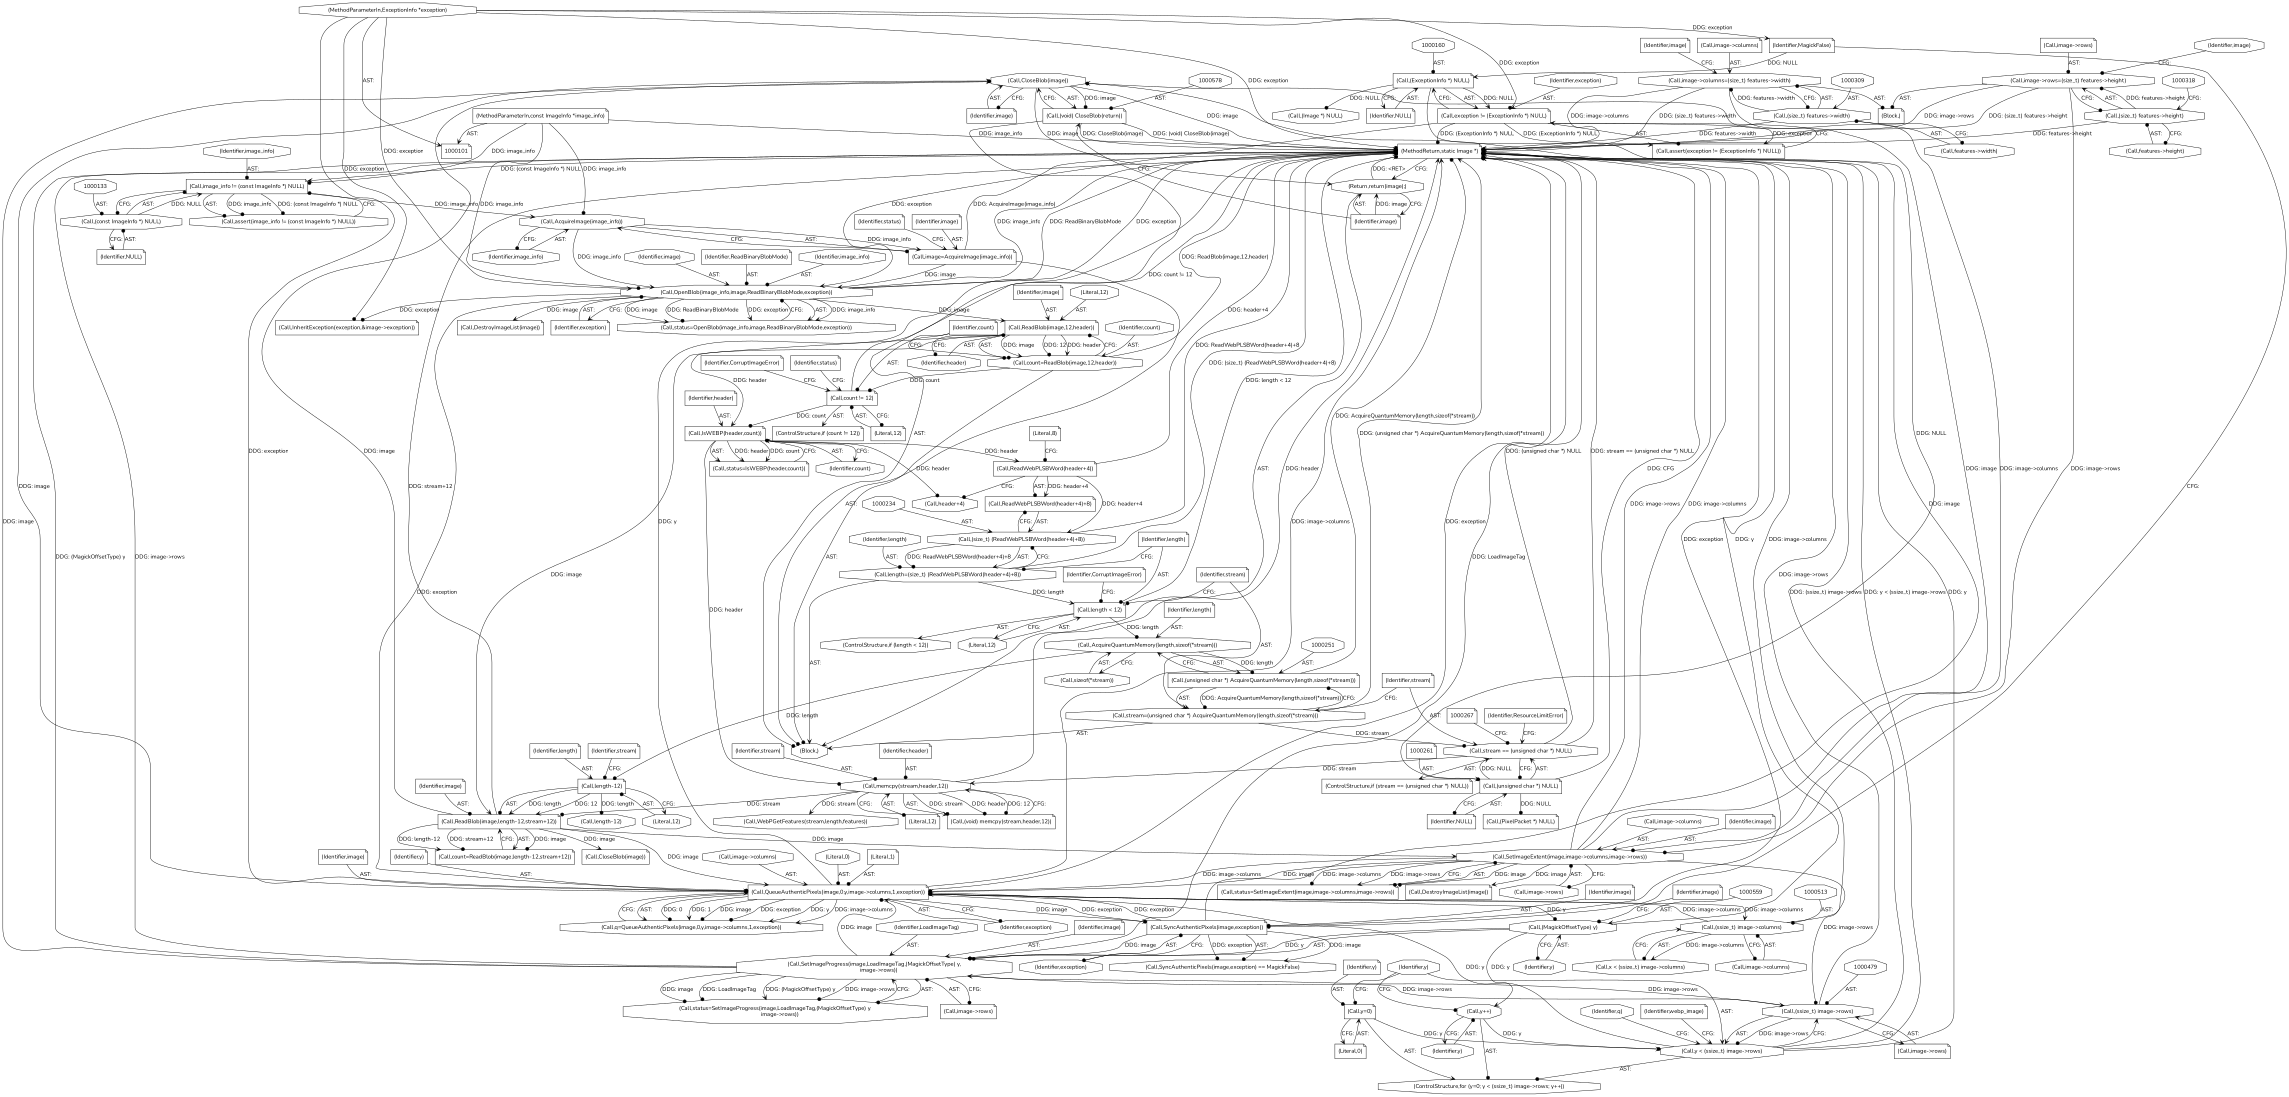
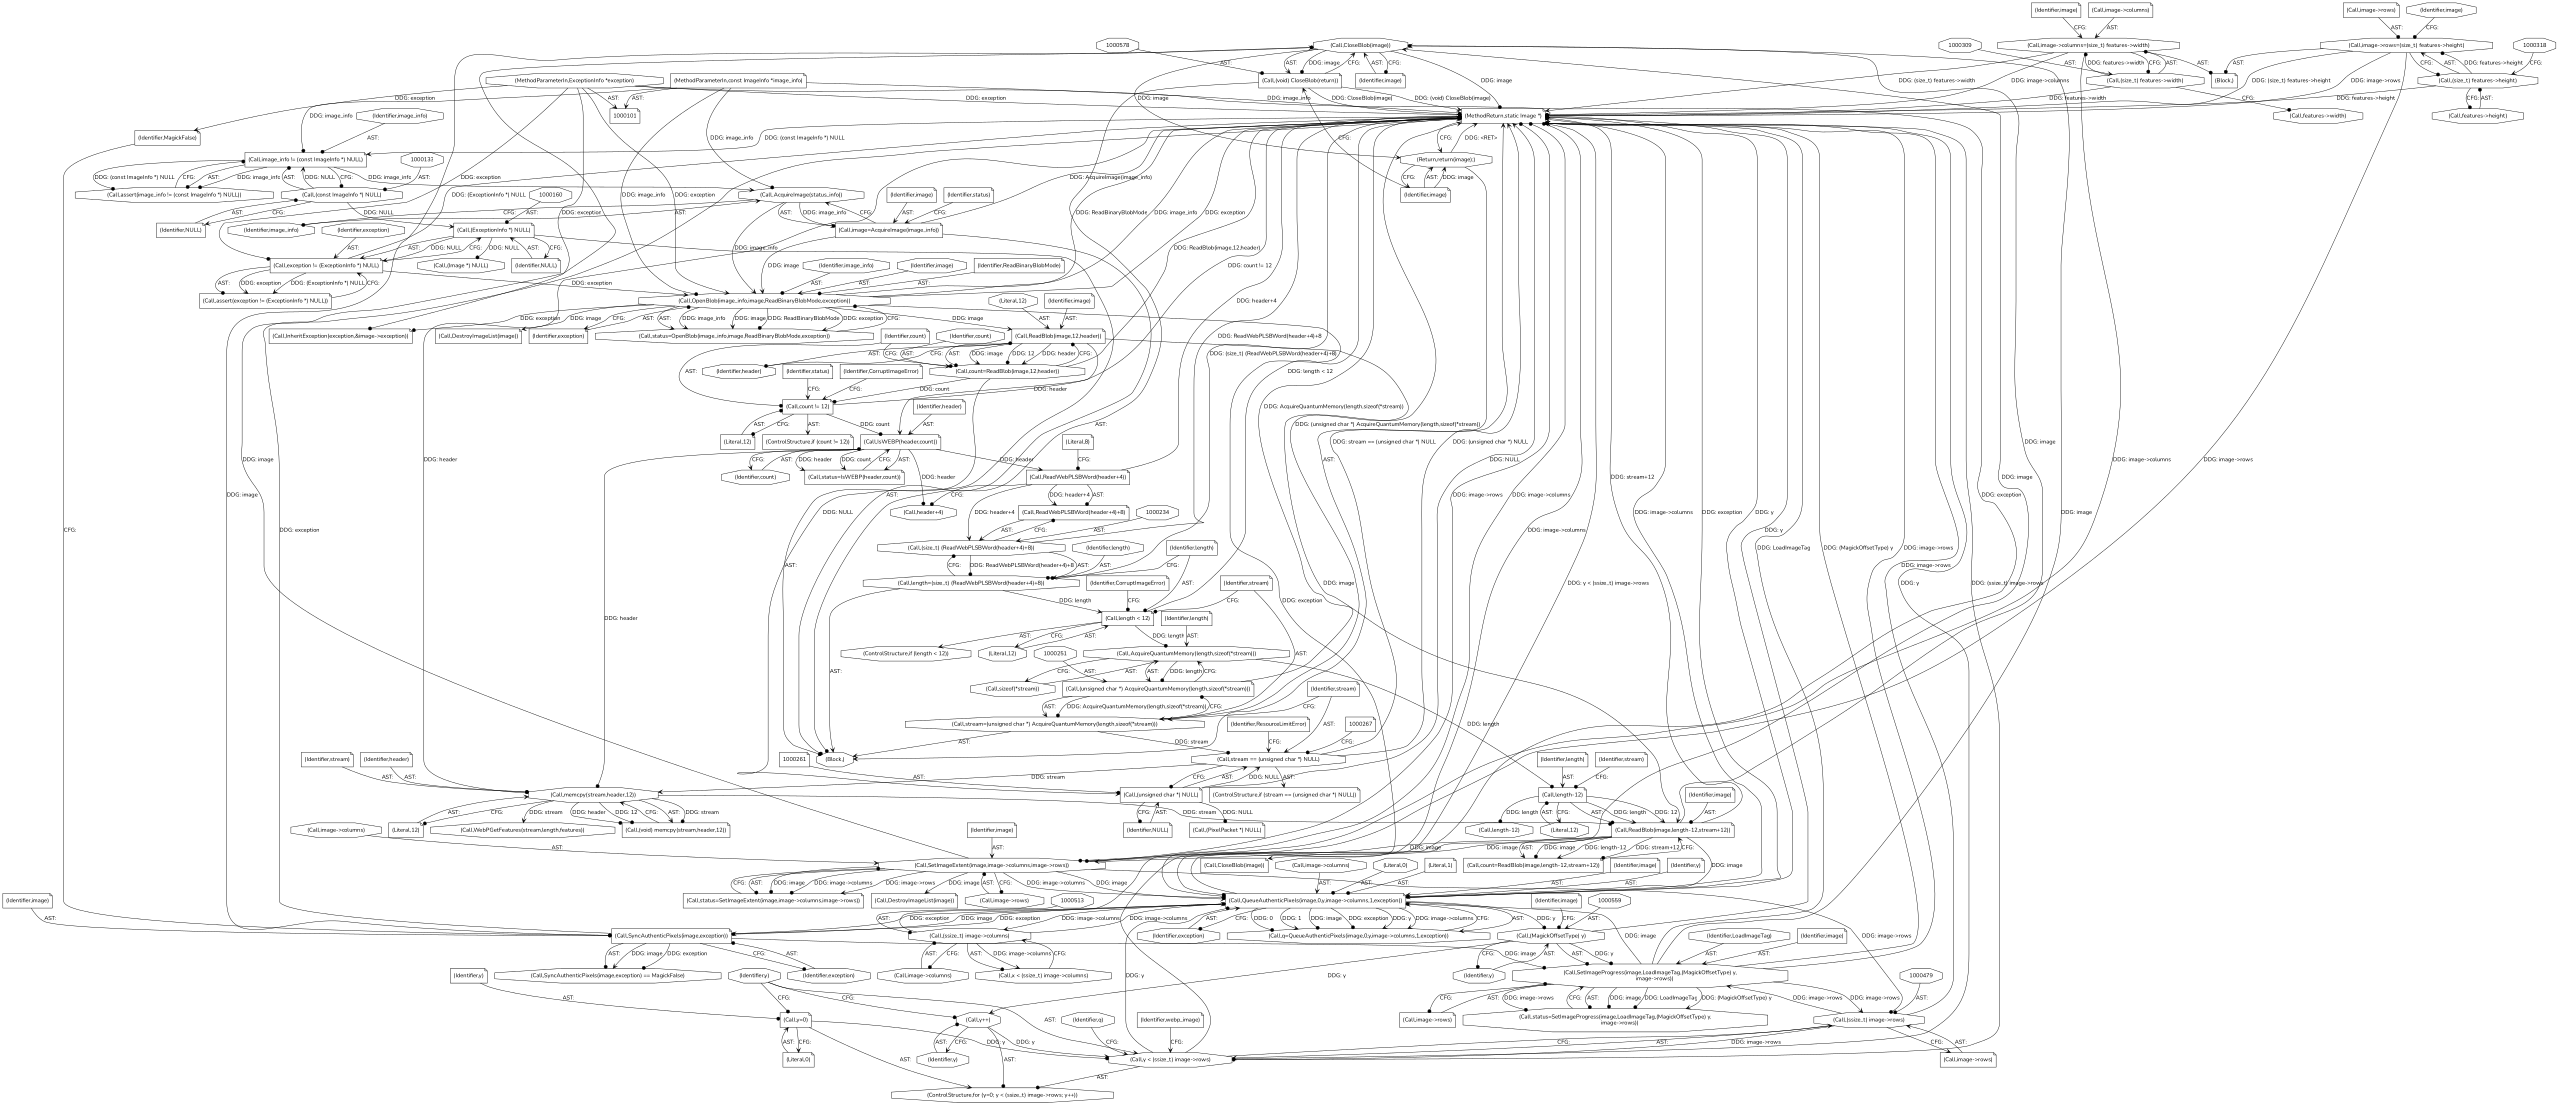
edge "(Identifier,MagickFalse)" -> "(Call,(ExceptionInfo *) NULL)": now "(Call,(const ImageInfo *) NULL)" -> "(Call,(ExceptionInfo *) NULL)"
edge "(Call,features->width)" -> "(Call,(size_t) features->width)": removed, label "AST:"
node "(Call,AcquireImage(image_info))": label "(Call,AcquireImage(image_info))" -> "(Call,AcquireImage(status_info))"
edge "(Call,(unsigned char *) NULL)" -> "(MethodReturn,static Image *)": label "DDG: CFG" -> "DDG: NULL"
